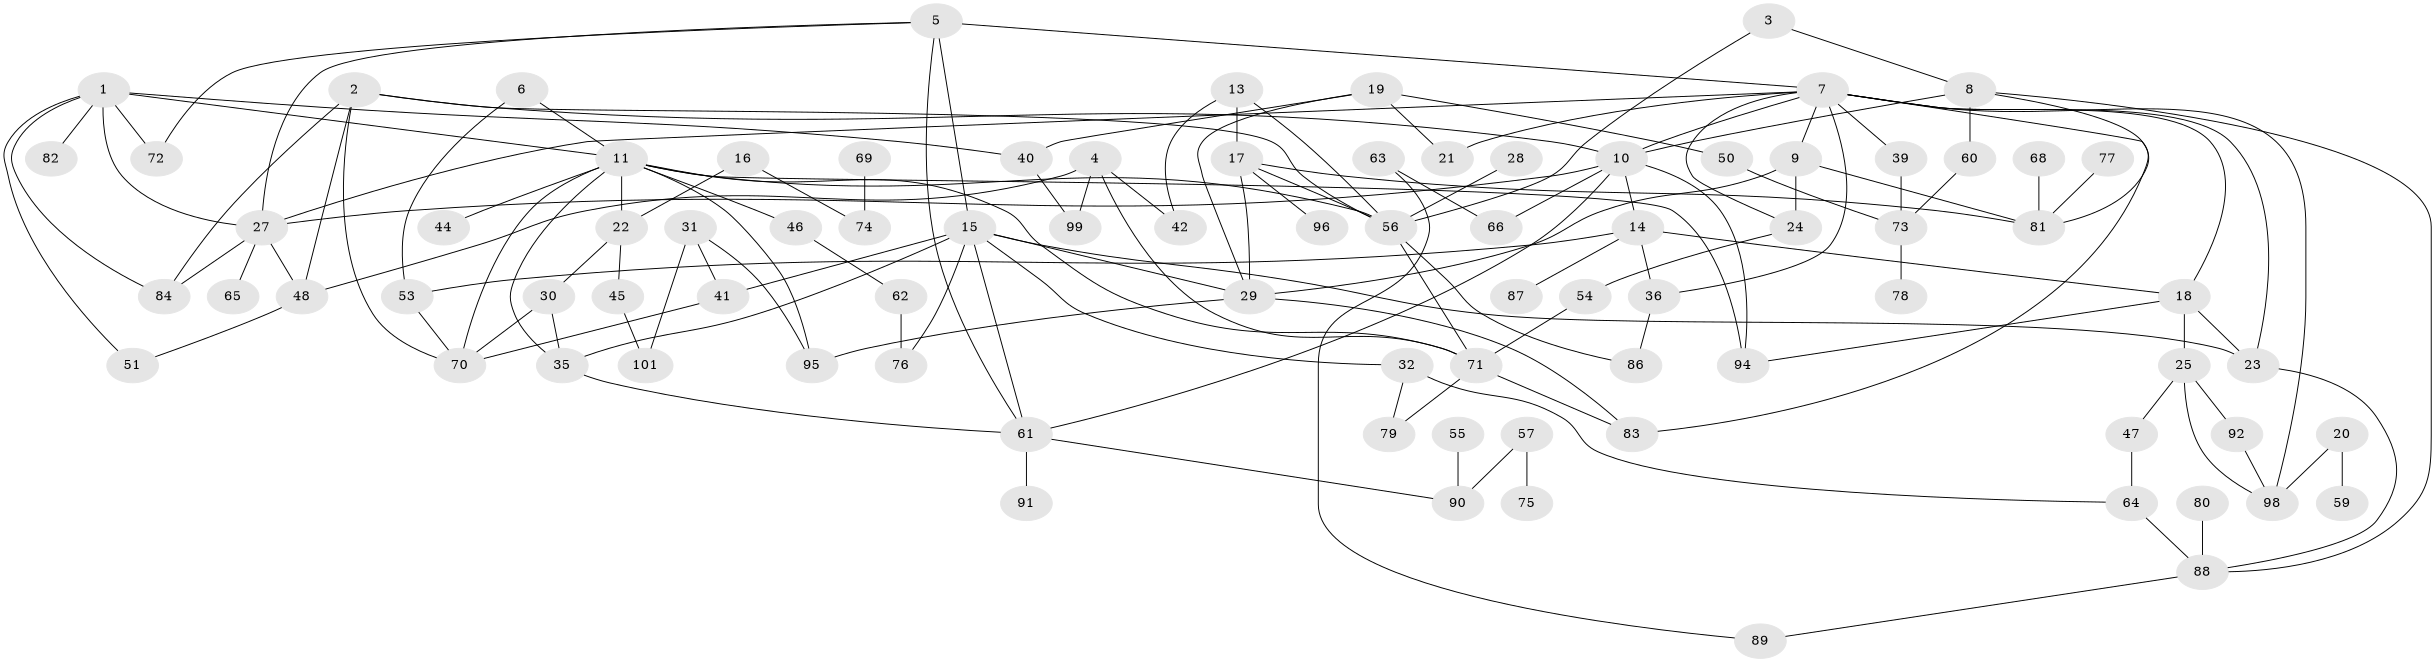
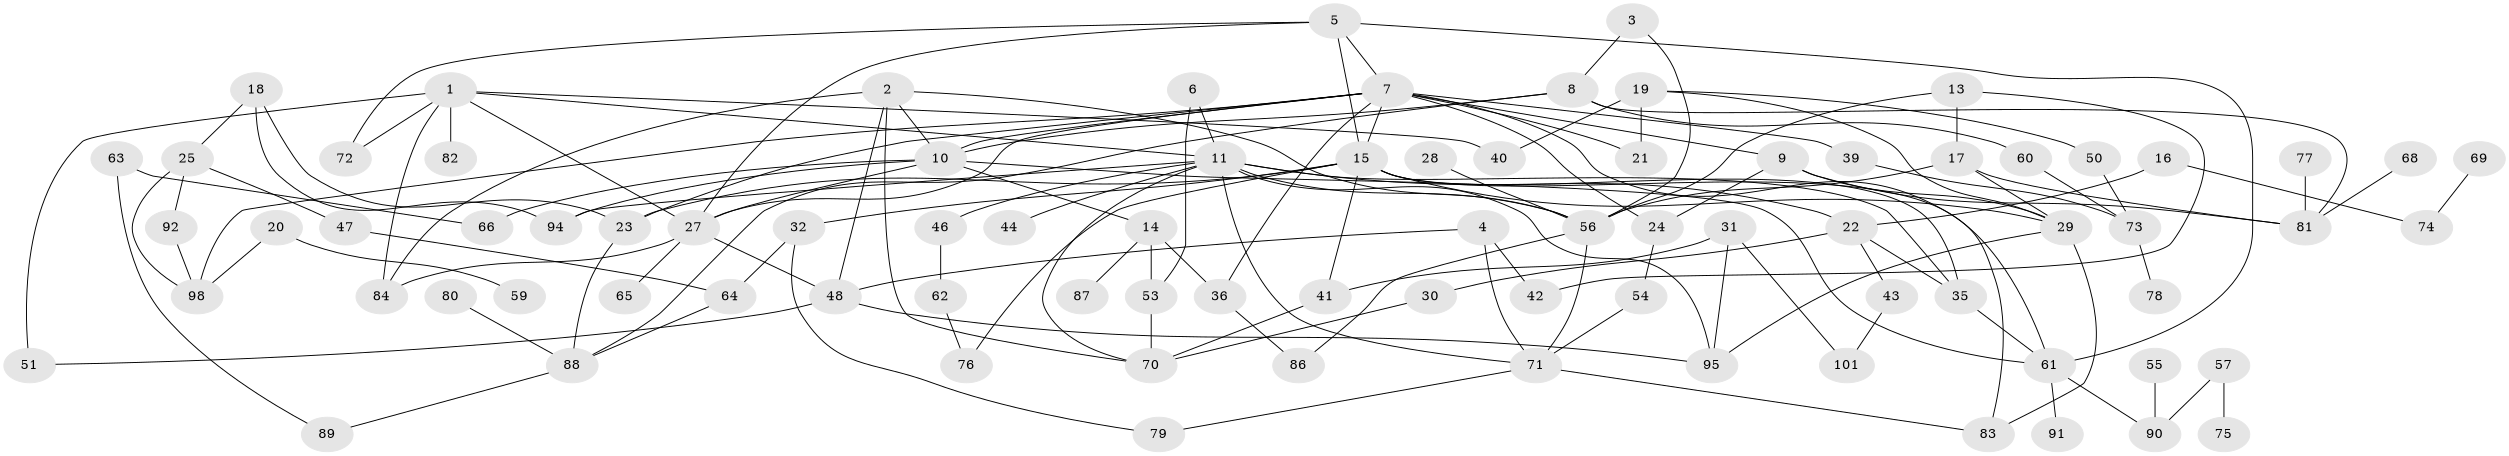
edge "7" -- "18": now "7" -- "15"
node "99": removed
node "96": removed
edge "14" -- "18": removed
node "45": label "45" -> "43"
edge "30" -- "35": now "22" -- "35"
edge "48" -- "95": added
